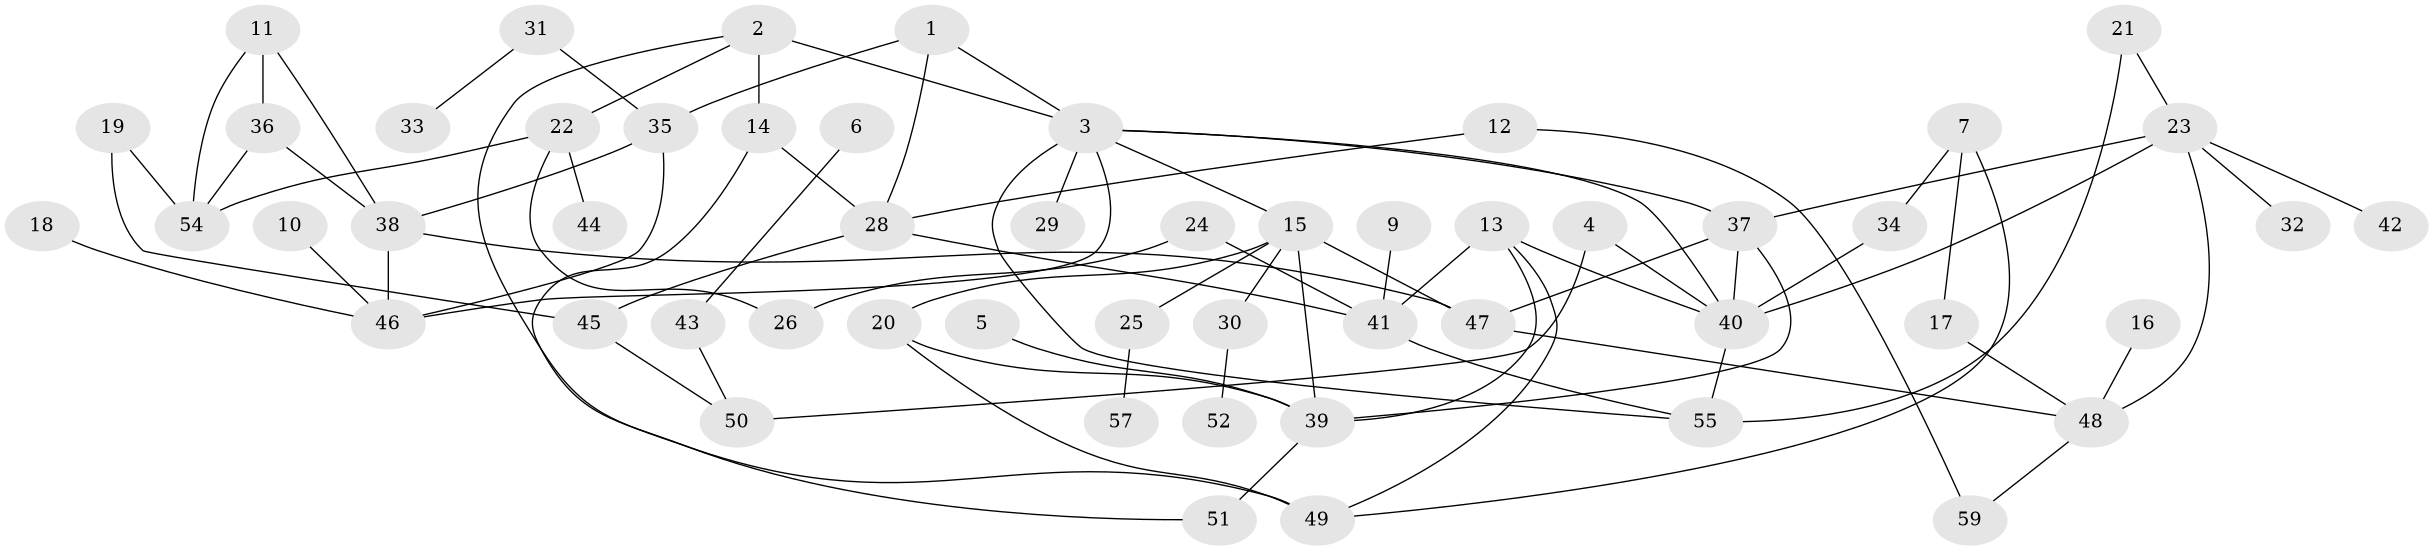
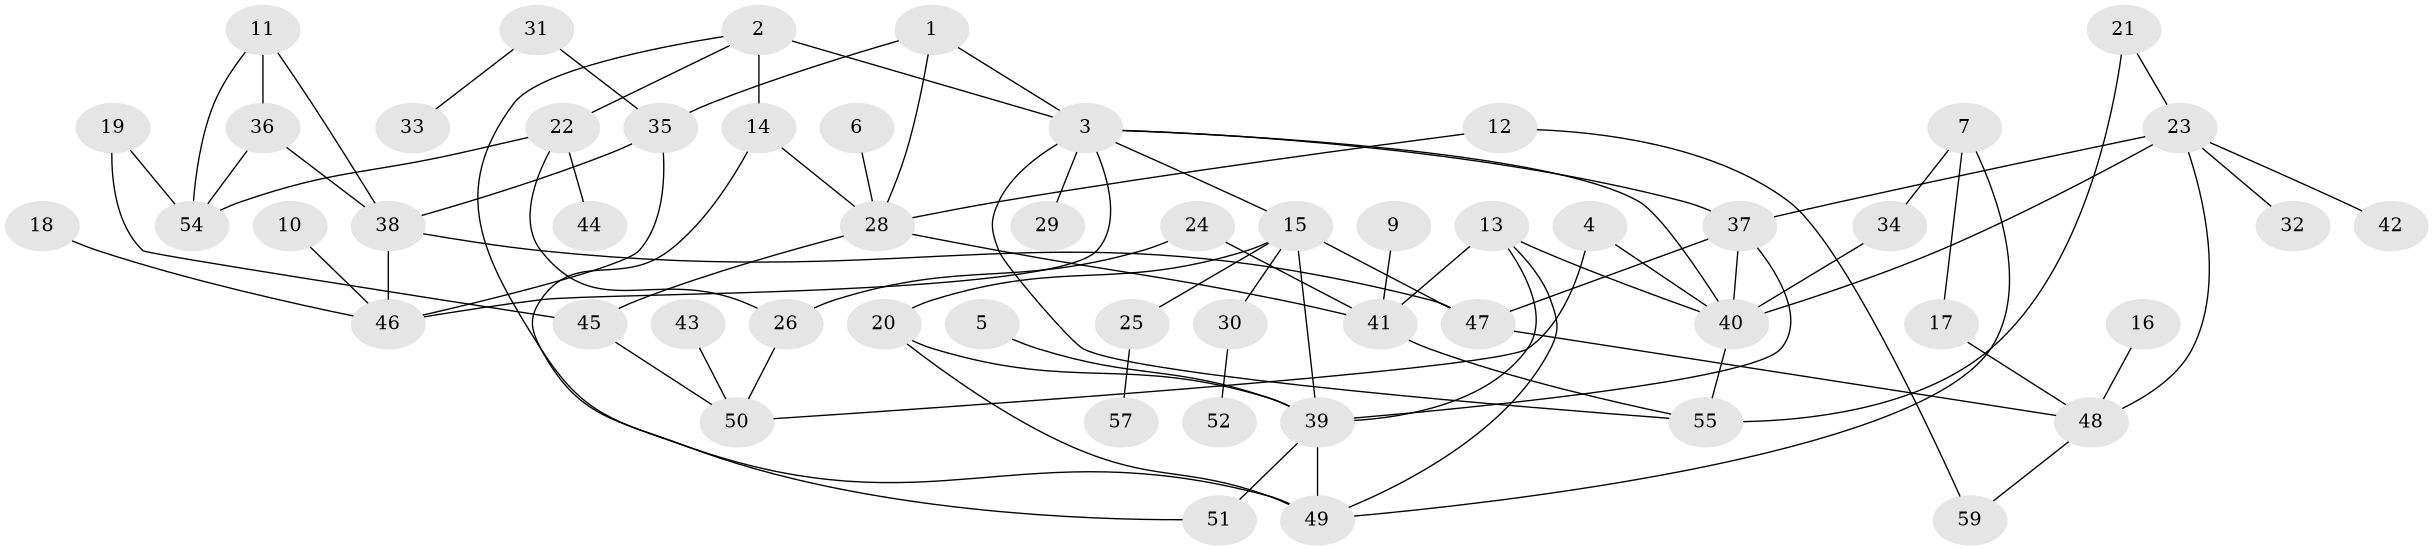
edge "6" -- "43": now "6" -- "28"
edge "26" -- "50": added
edge "39" -- "49": added
